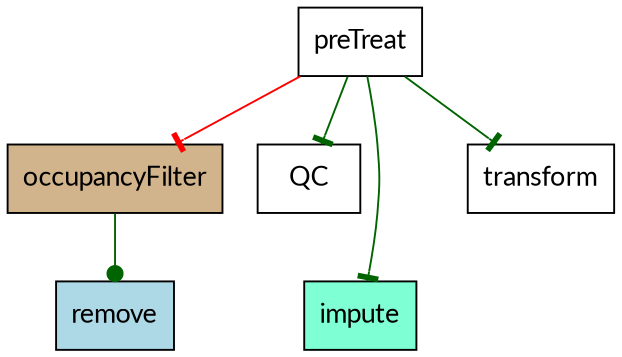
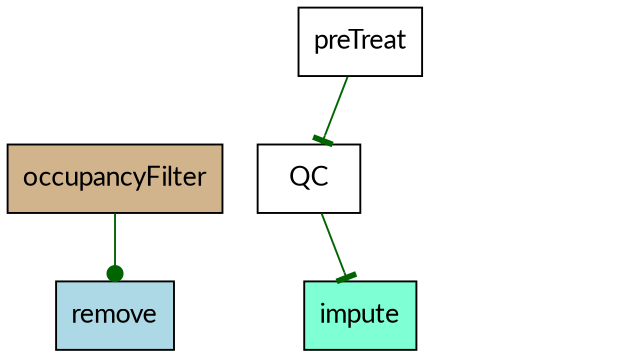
edge "preTreat" -> "occupancyFilter": removed
edge "preTreat" -> "impute": now "QC" -> "impute"
node "transform": removed
